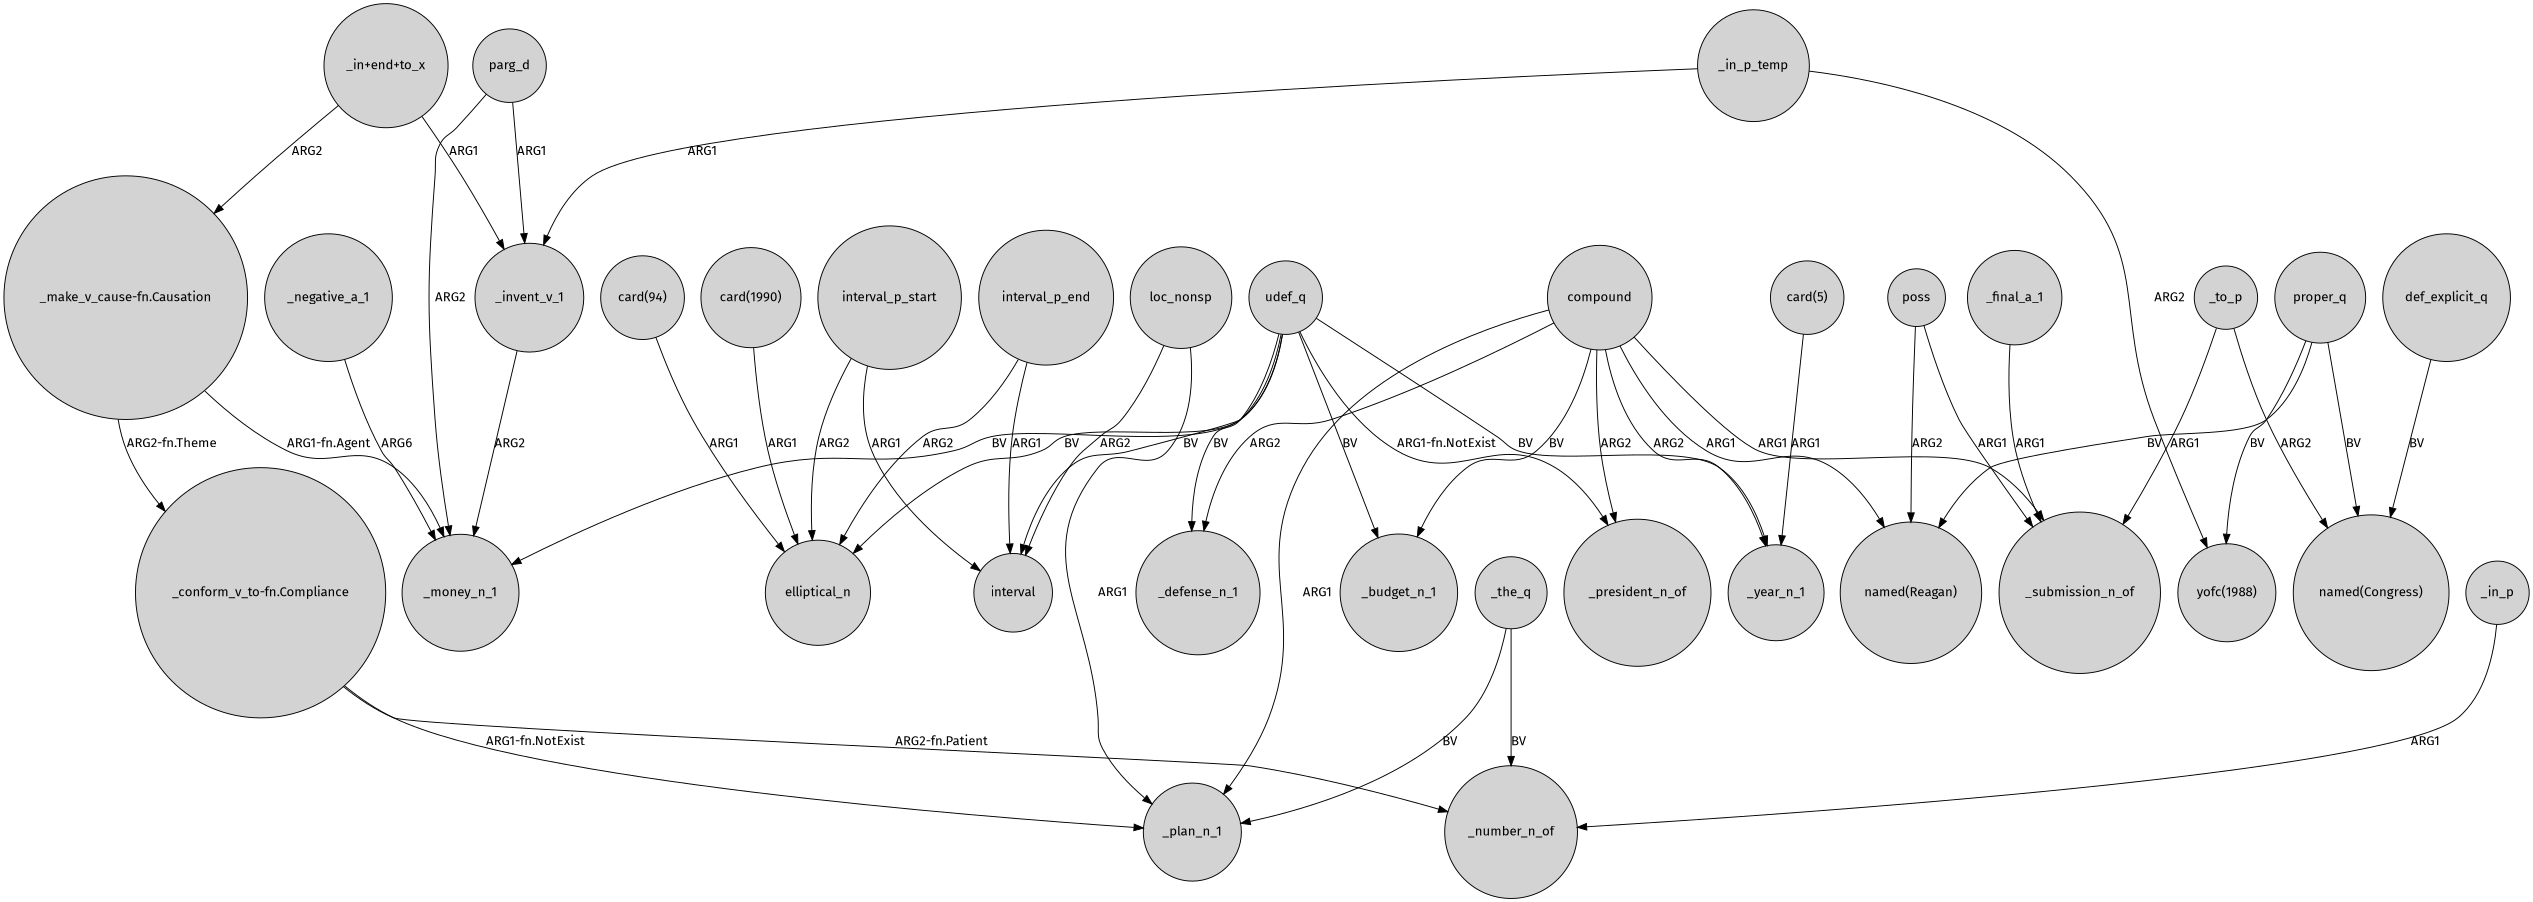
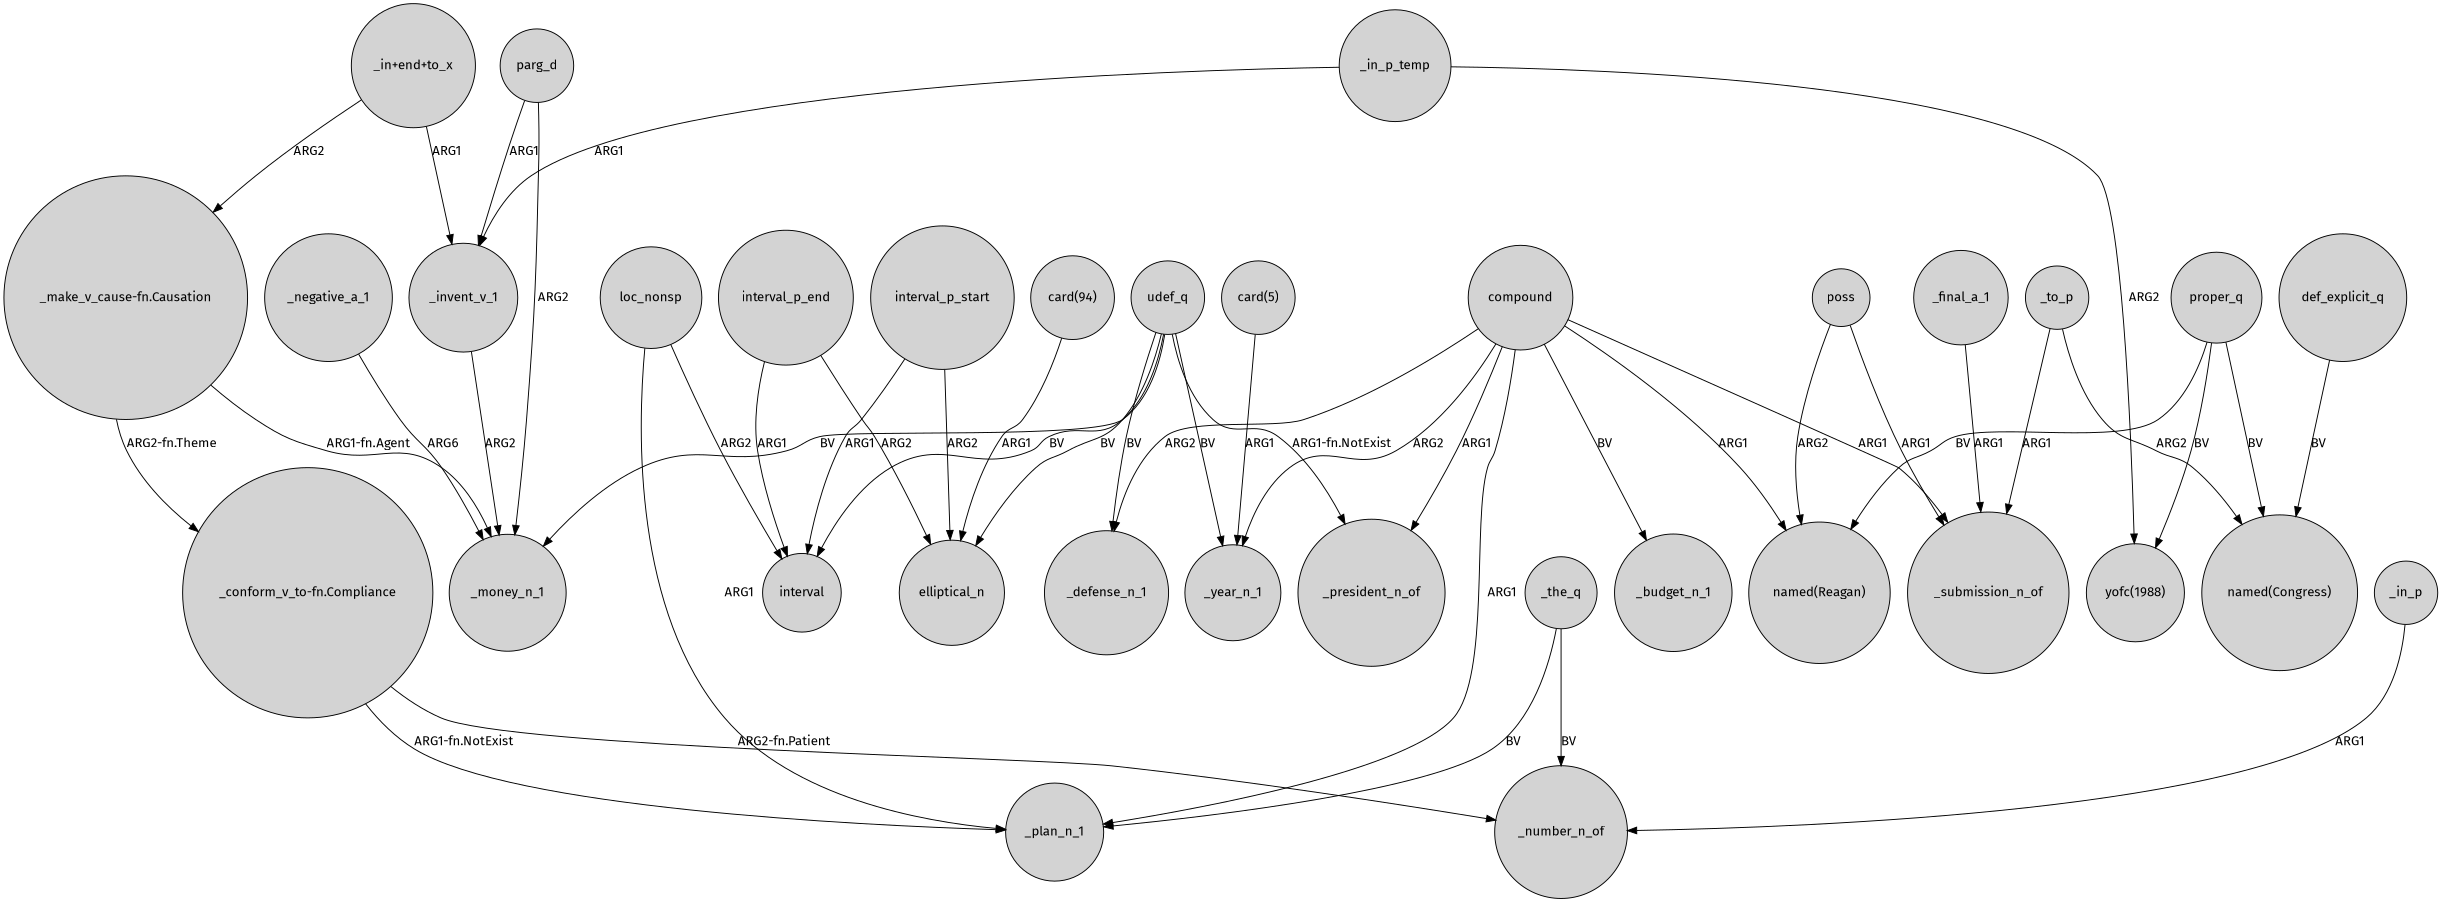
node "card(1990)": removed
edge "udef_q" -> "_budget_n_1": removed, label "BV"
edge "compound" -> "_president_n_of": label "ARG2" -> "ARG1"
